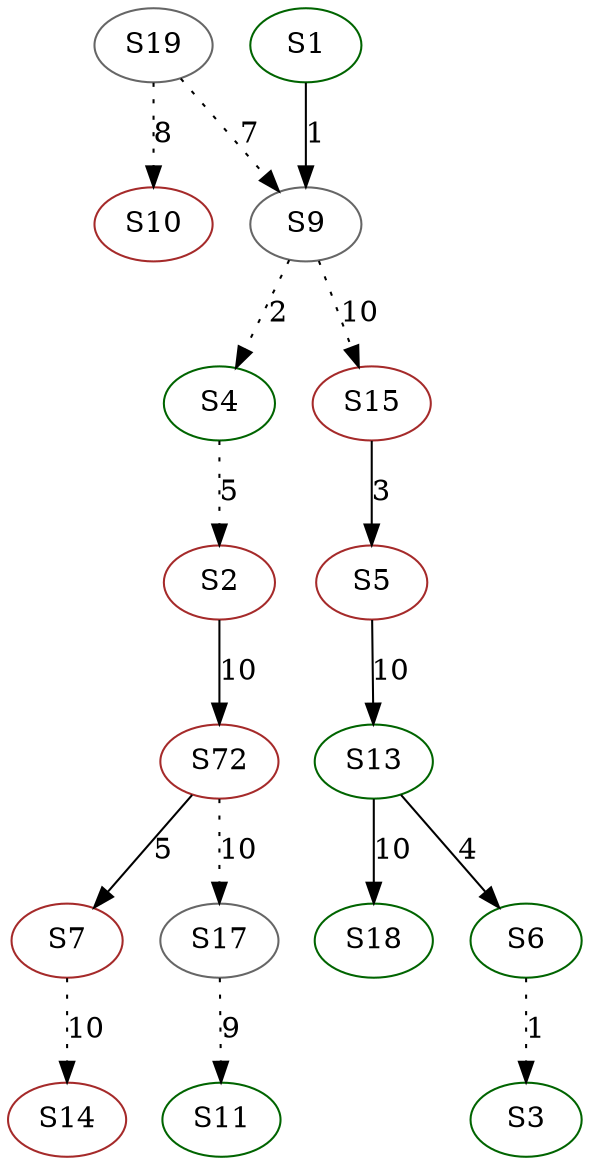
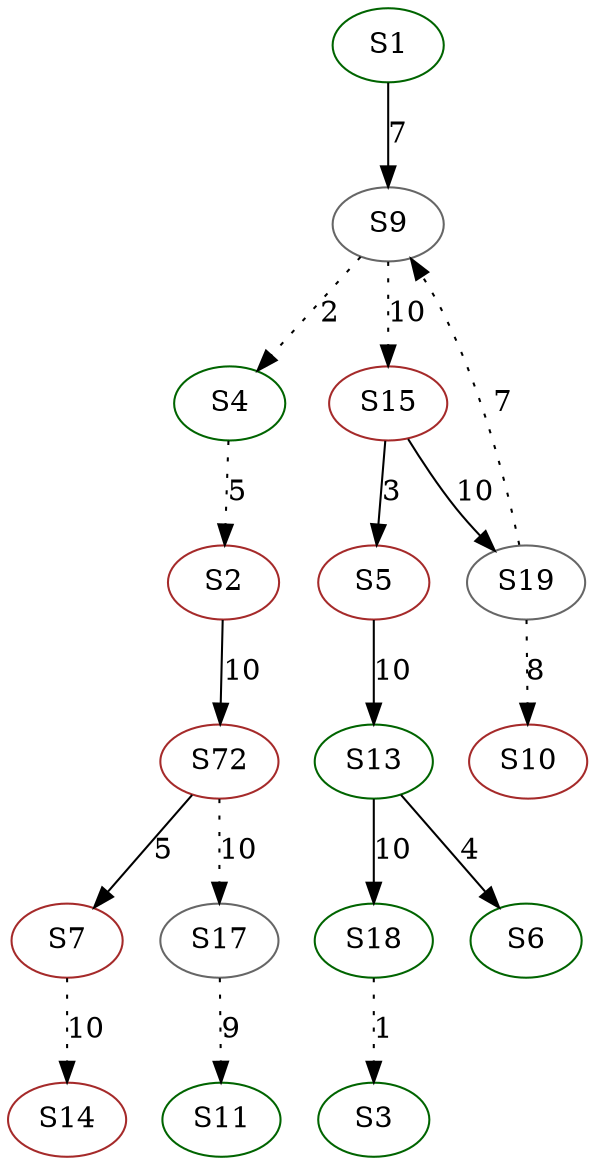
edge "S1" -> "S9": label "1" -> "7"
edge "S15" -> "S19": added, label "10"
edge "S6" -> "S3": now "S18" -> "S3"
